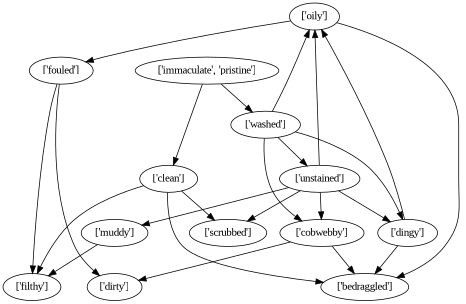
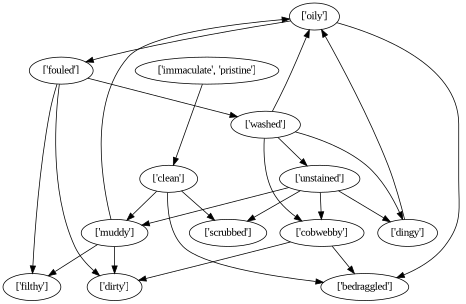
edge "['immaculate', 'pristine']" -> "['washed']": now "['fouled']" -> "['washed']"
edge "['unstained']" -> "['oily']": now "['muddy']" -> "['oily']"
edge "['clean']" -> "['filthy']": now "['clean']" -> "['muddy']"
edge "['muddy']" -> "['dirty']": added
edge "['dingy']" -> "['bedraggled']": removed
